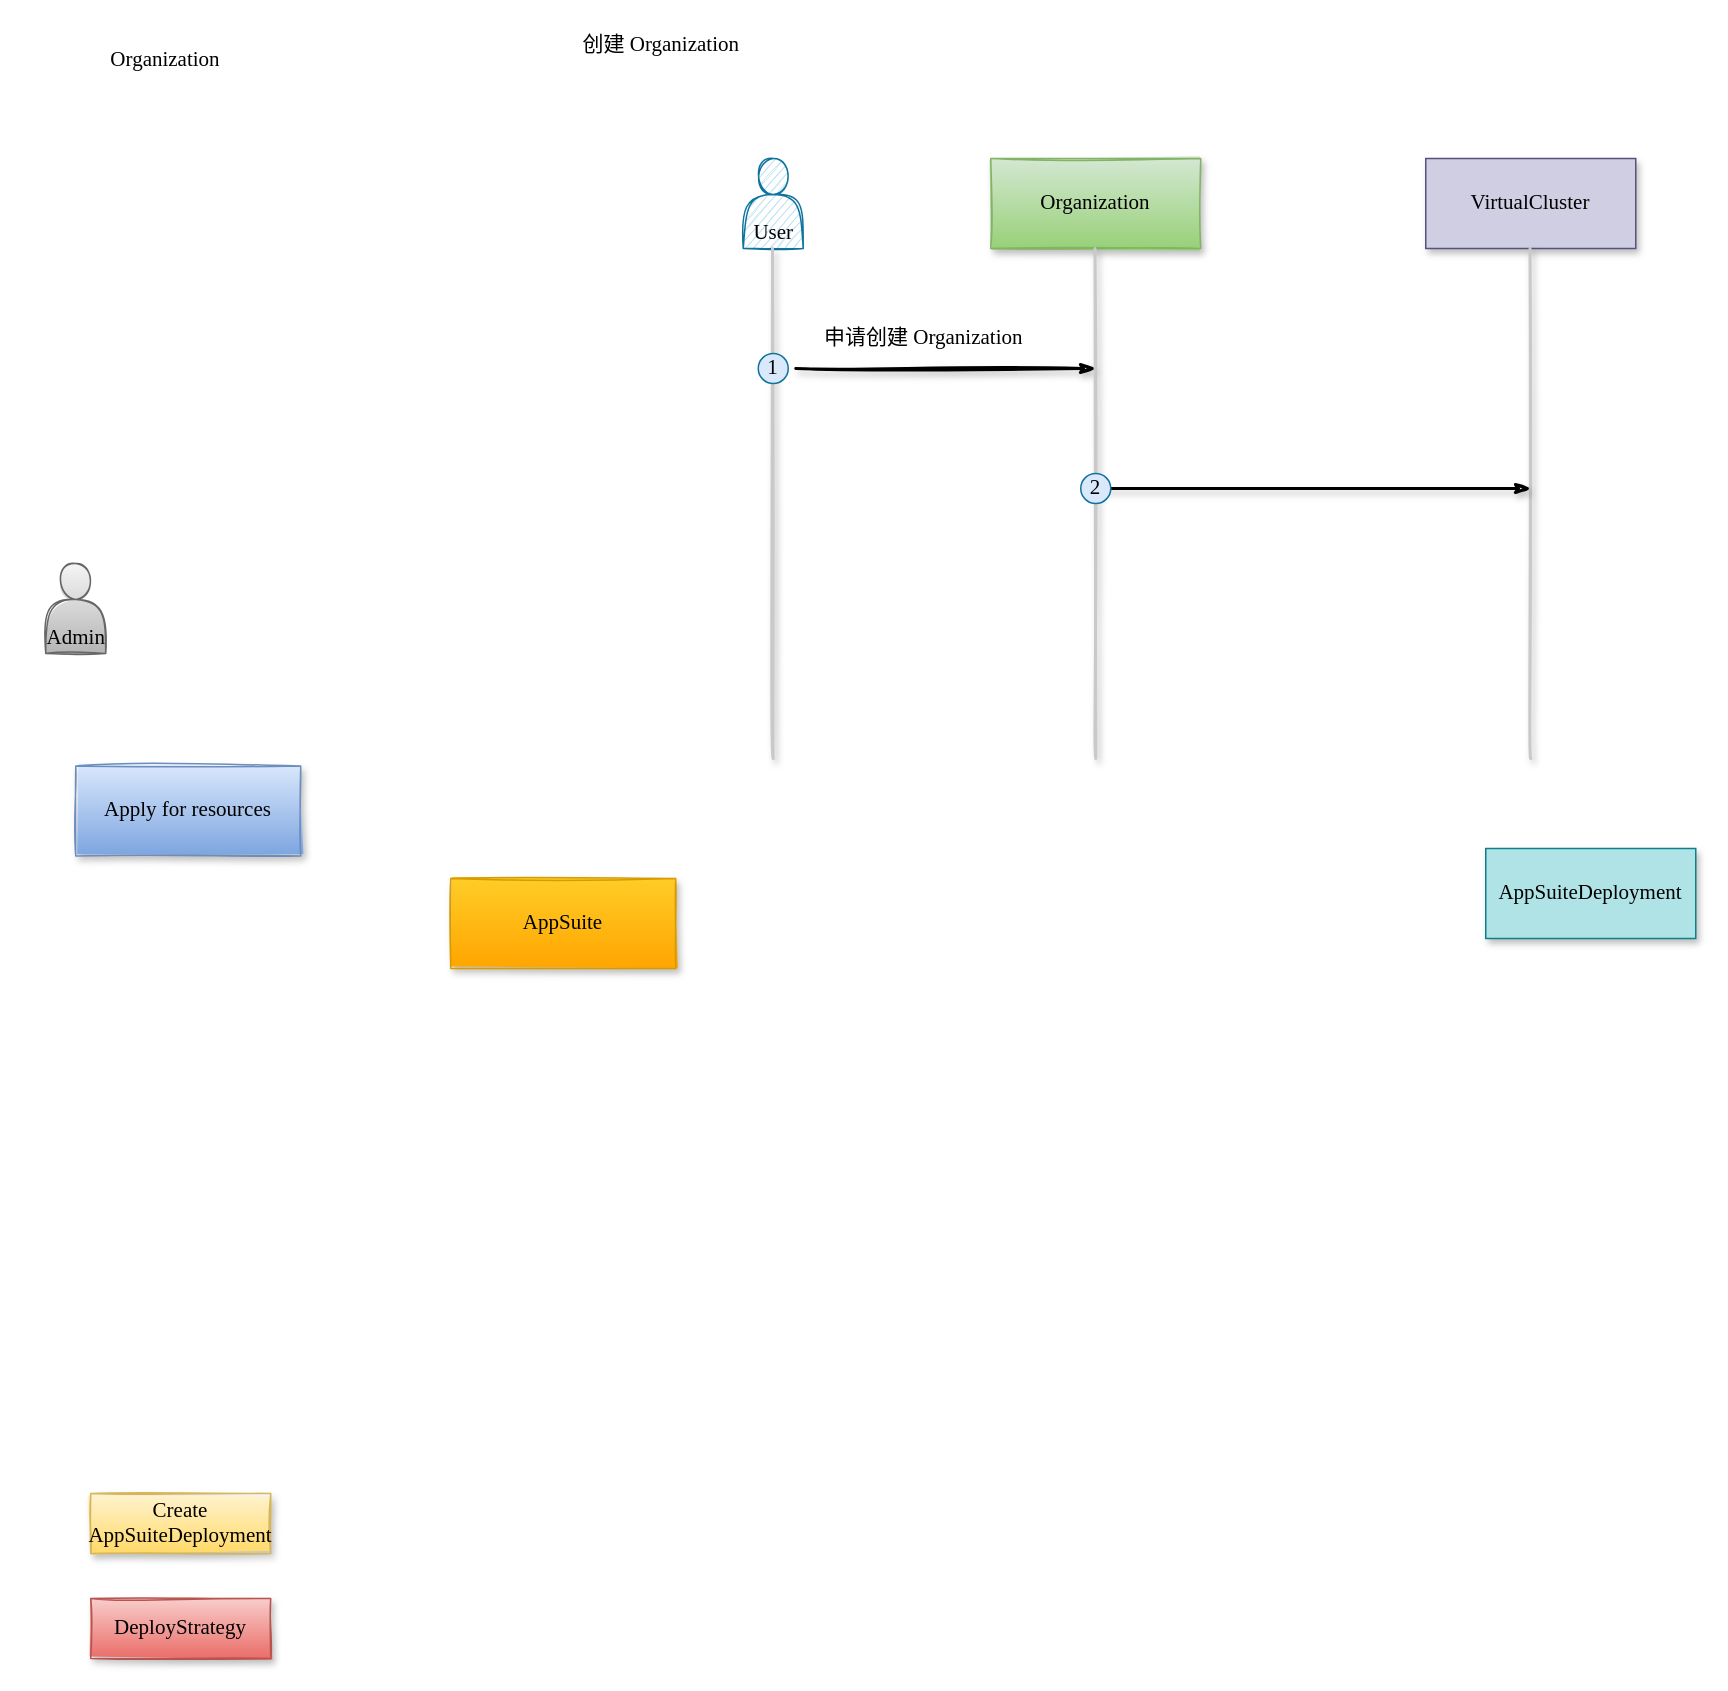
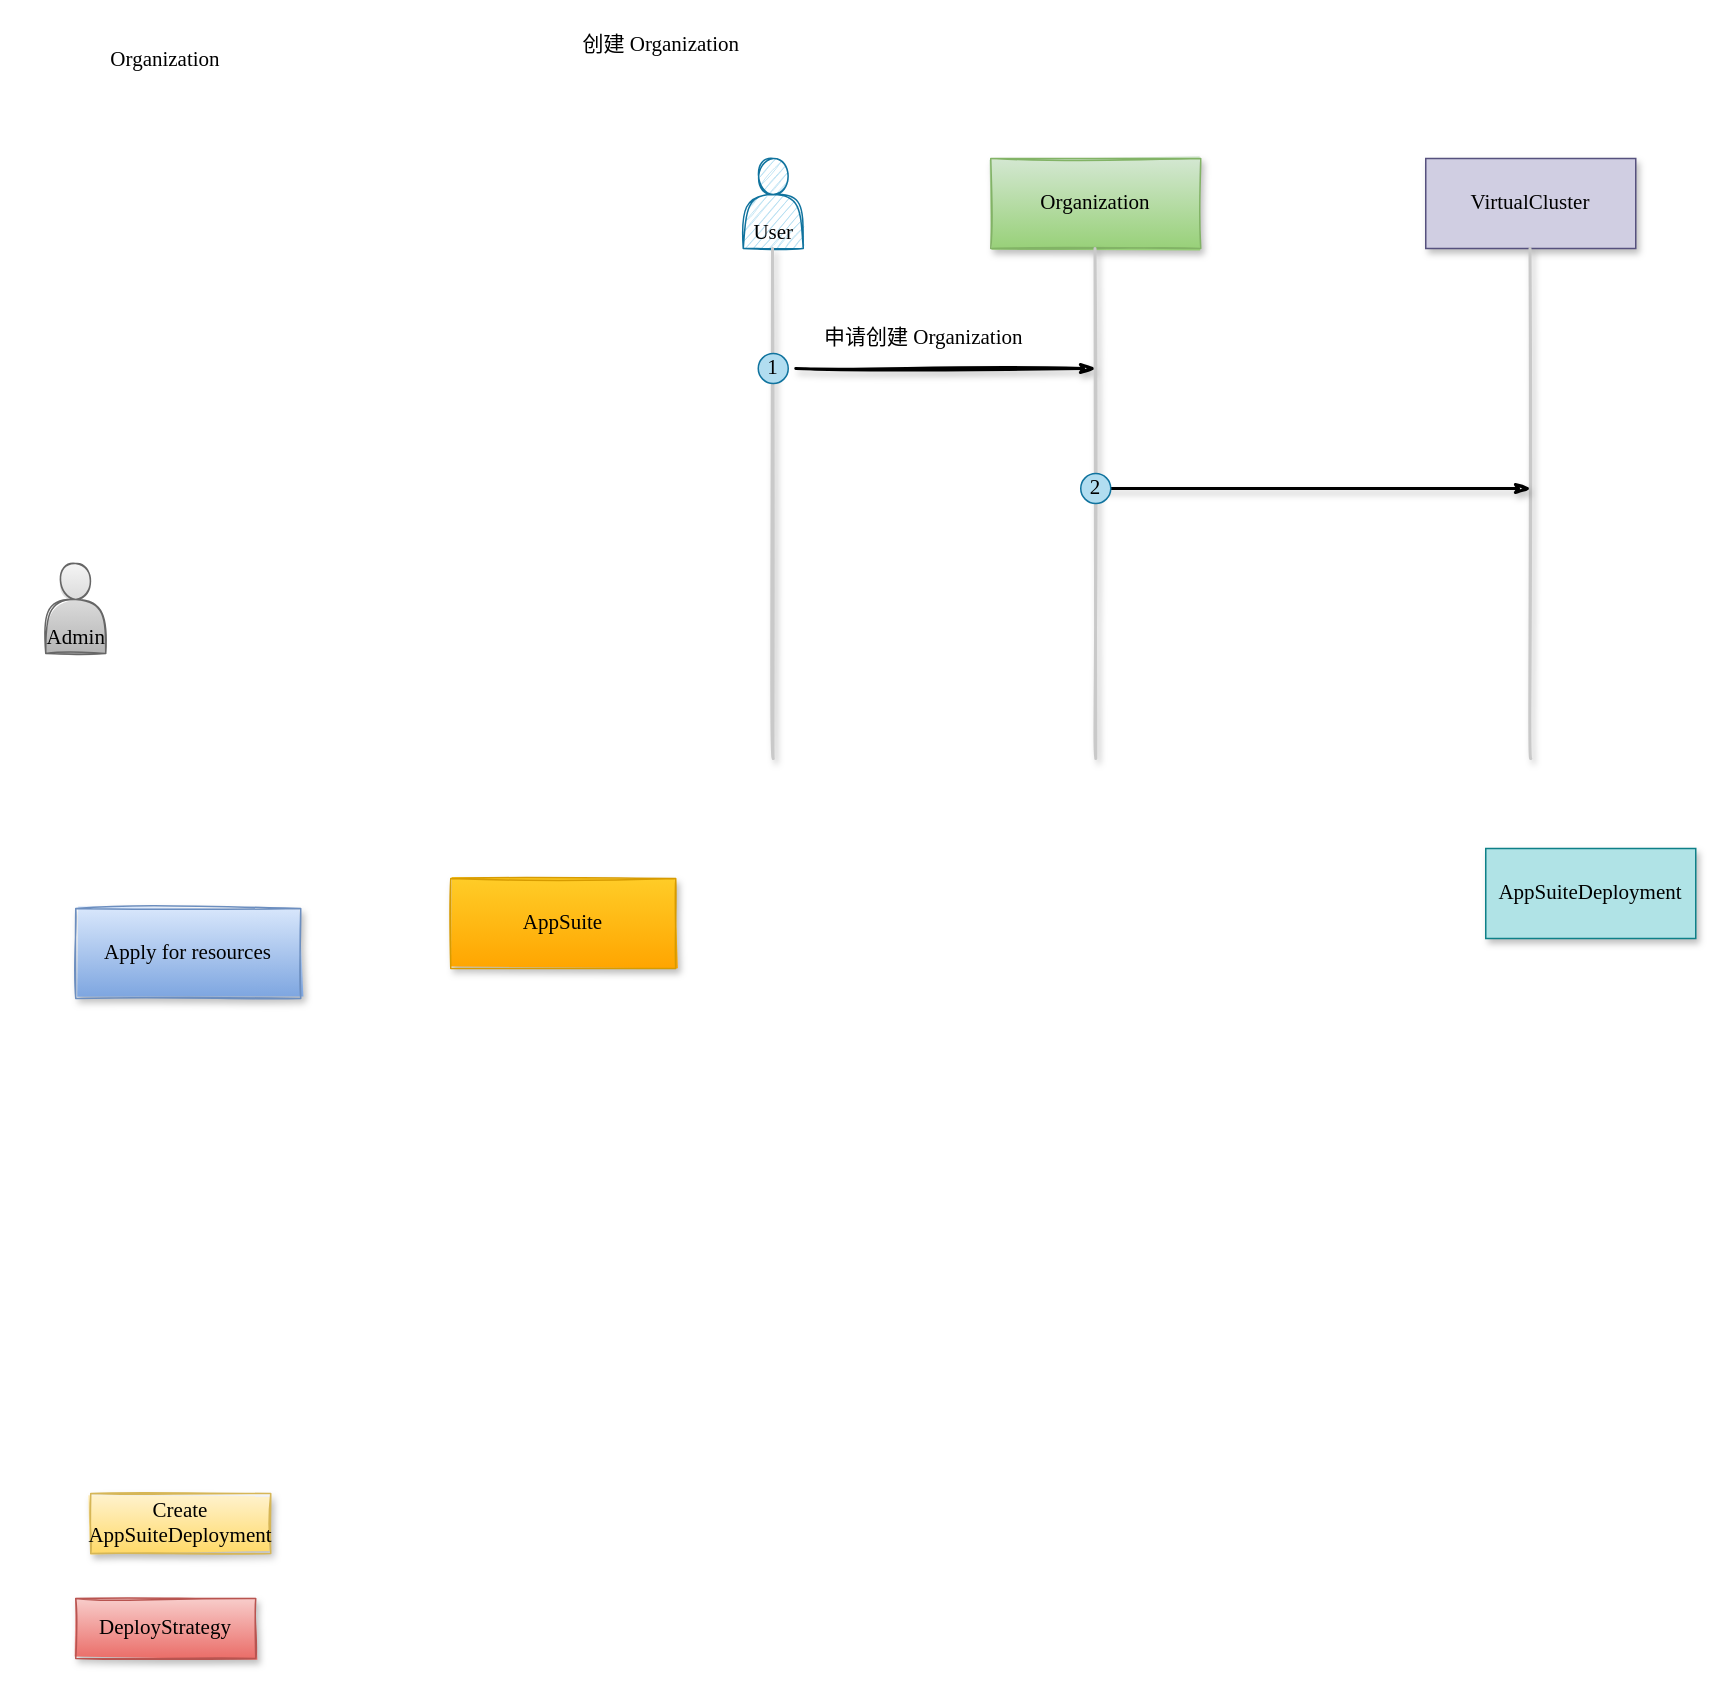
node "1": fillcolor #dae8fc -> #b1ddf0
node "2": fillcolor #dae8fc -> #b1ddf0
node "Apply for resources": moved (188, 811) -> (188, 953)
node "DeployStrategy": moved (181, 1628) -> (166, 1628)
